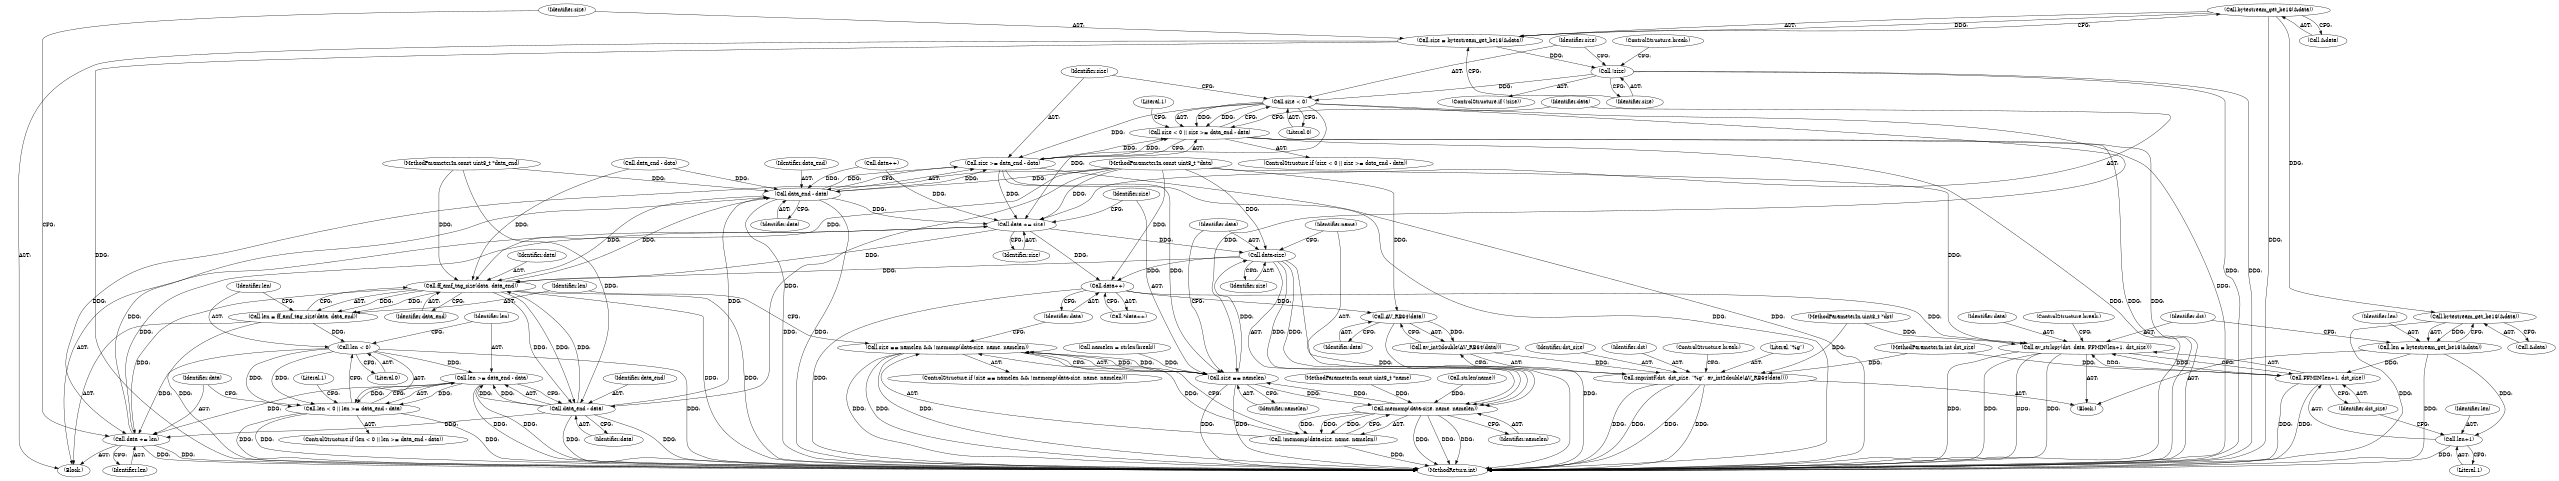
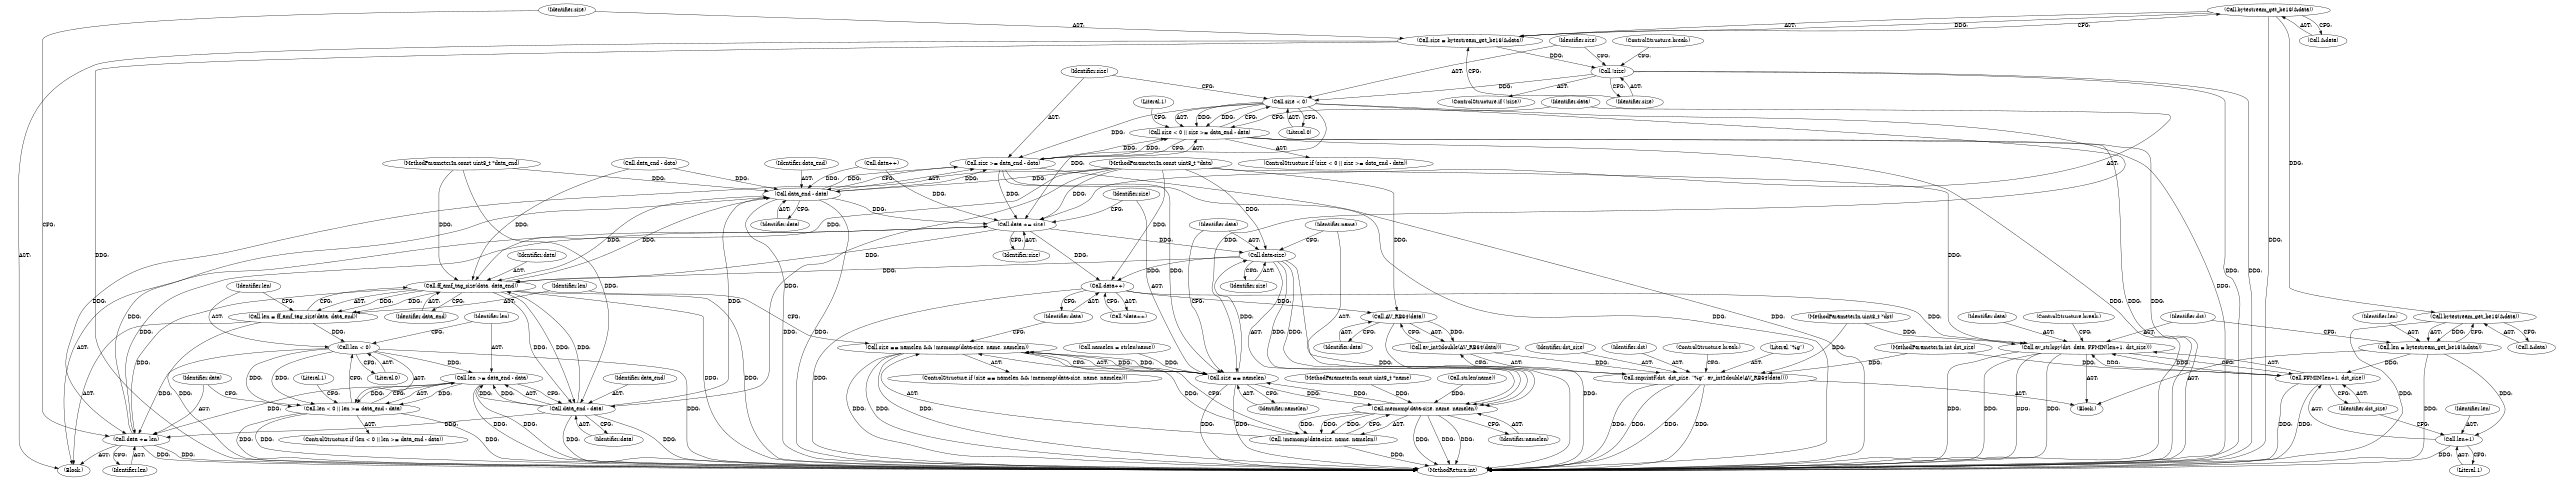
node "(Call,namelen = strlen(break))": label "(Call,namelen = strlen(break))" -> "(Call,namelen = strlen(name))"
